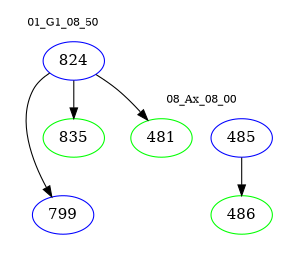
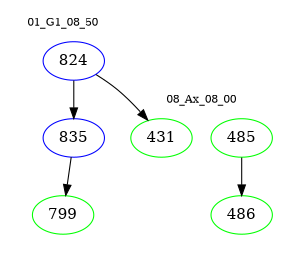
edge "824" -> "799": now "835" -> "799"
node "835": color green -> blue
node "481": label "481" -> "431"
node "485": color blue -> green
node "799": color blue -> green
